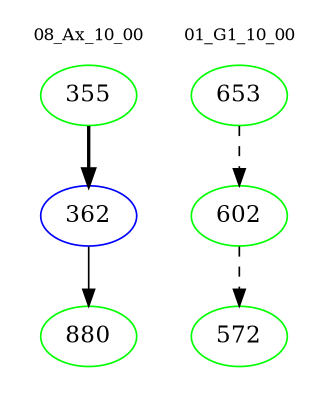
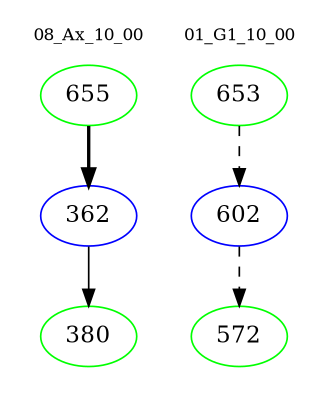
node "355": label "355" -> "655"
node "602": color green -> blue
node "880": label "880" -> "380"
